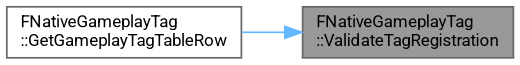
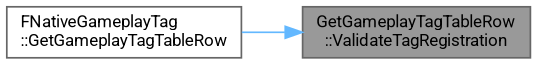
node "FNativeGameplayTag ::ValidateTagRegistration": label "FNativeGameplayTag ::ValidateTagRegistration" -> "GetGameplayTagTableRow ::ValidateTagRegistration"
